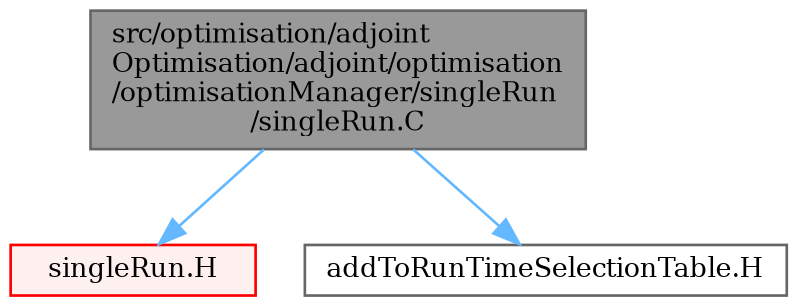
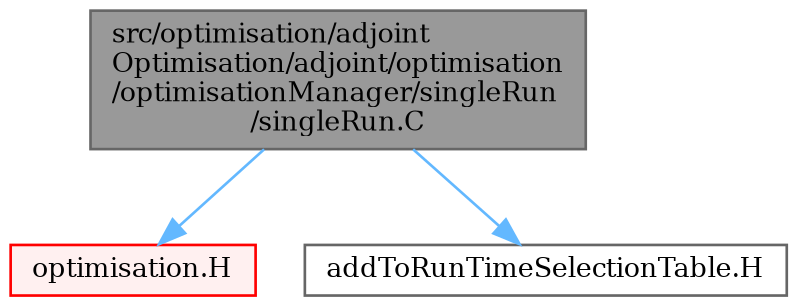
node "singleRun.H": label "singleRun.H" -> "optimisation.H"
